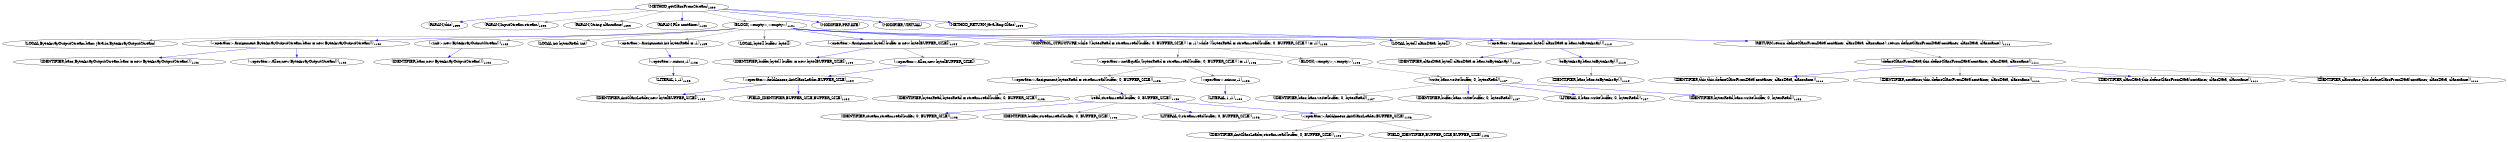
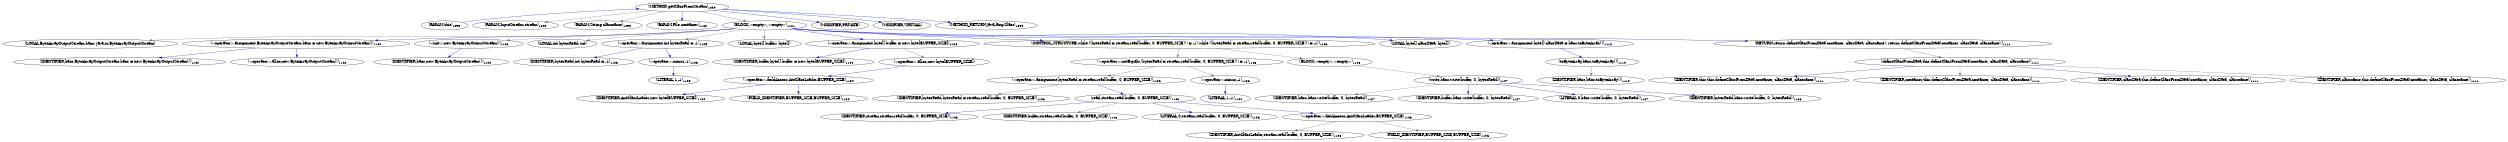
edge "(METHOD,getClassFromStream)" -> "(PARAM,this)": reversed
node "(IDENTIFIER,bytesRead,int bytesRead = -1)": added
node "(IDENTIFIER,classData,byte[] classData = baos.toByteArray())": removed
node "(LITERAL,0,baos.write(buffer, 0, bytesRead))": text "7107" -> "1107"
